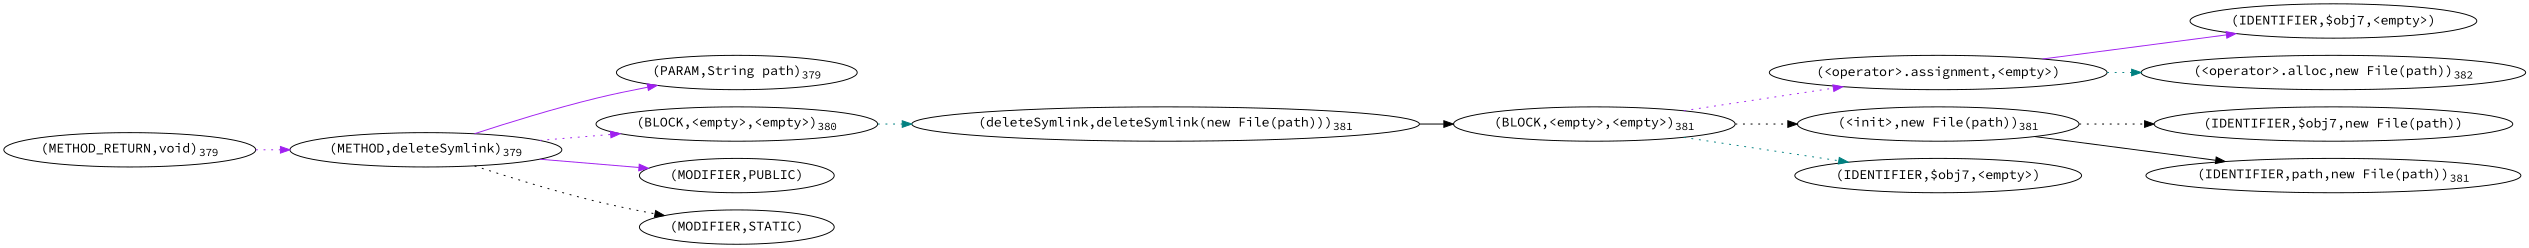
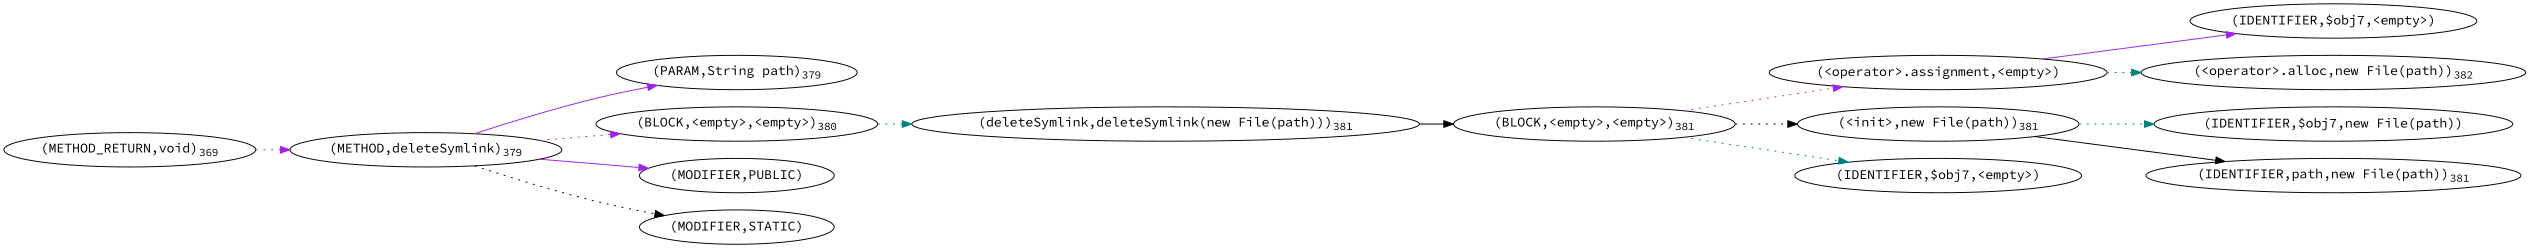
edge "(<init>,new File(path))" -> "(IDENTIFIER,$obj7,new File(path))": color black -> teal
node "(METHOD_RETURN,void)": text "379" -> "369"
